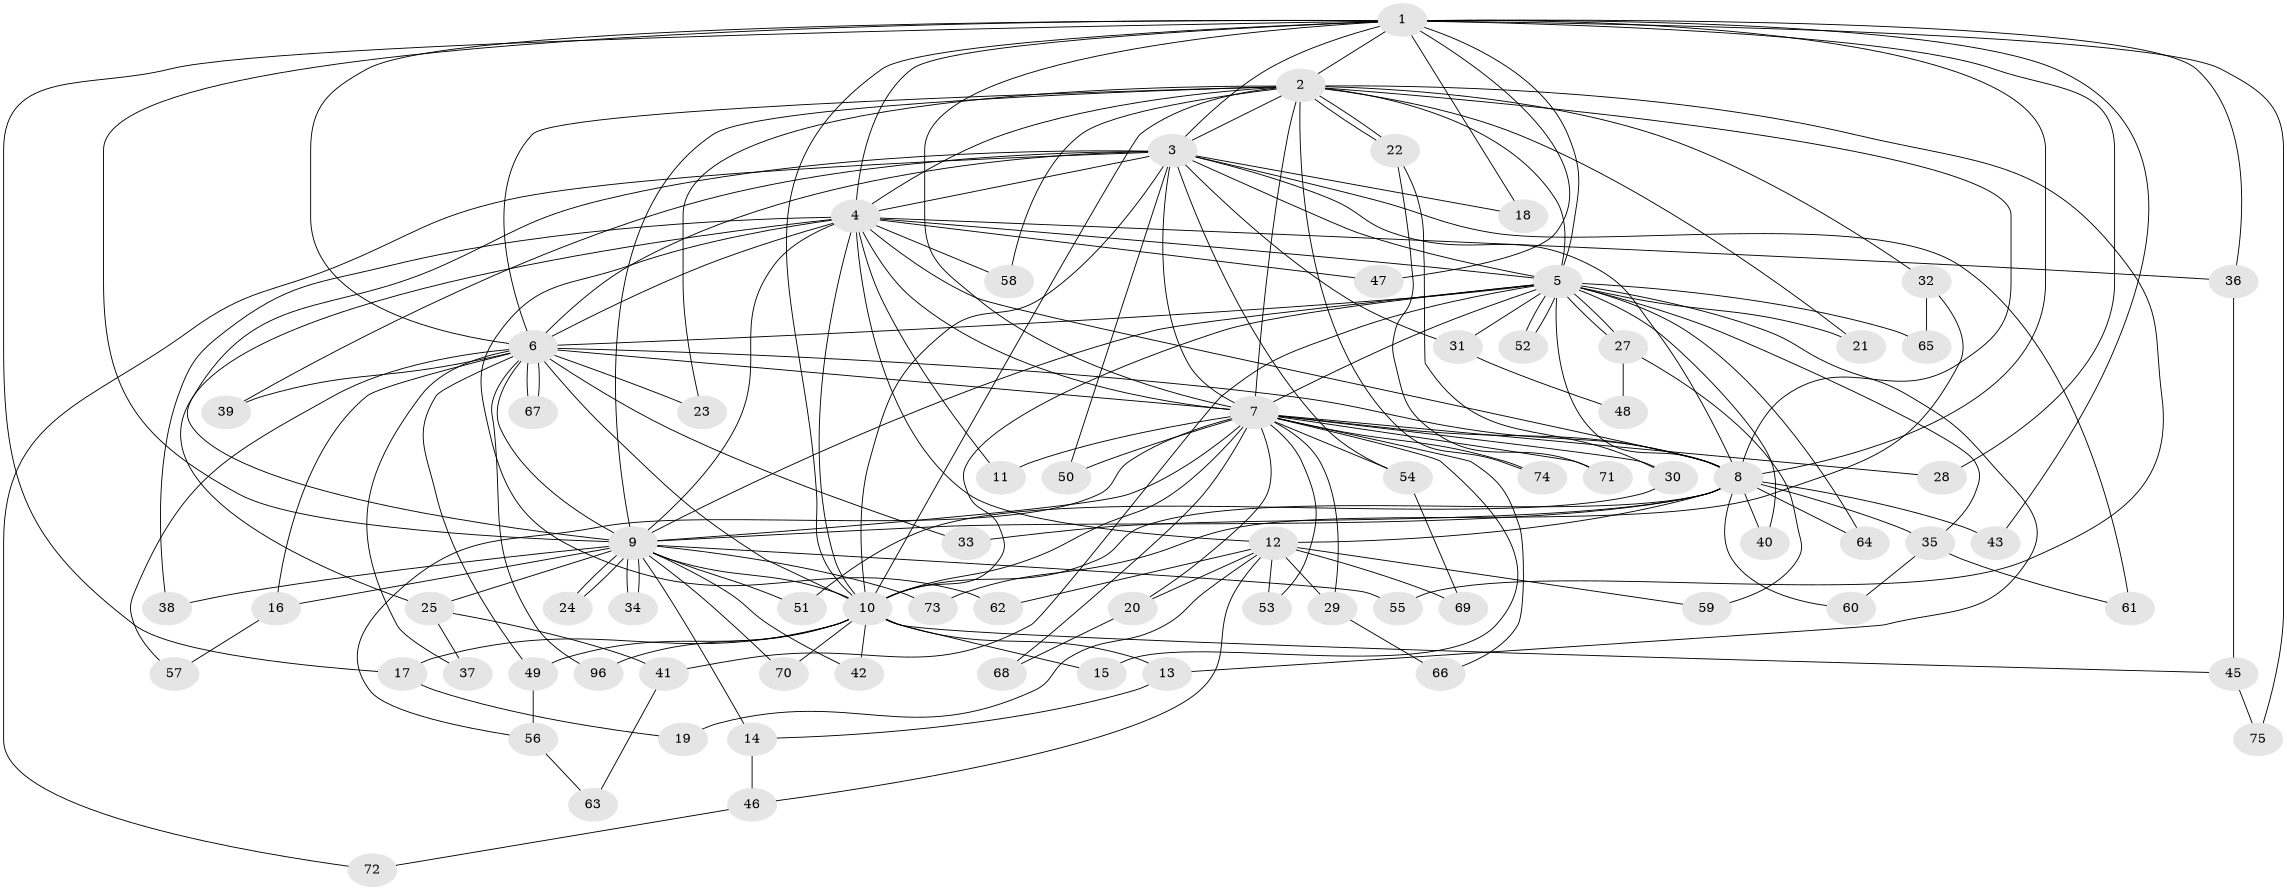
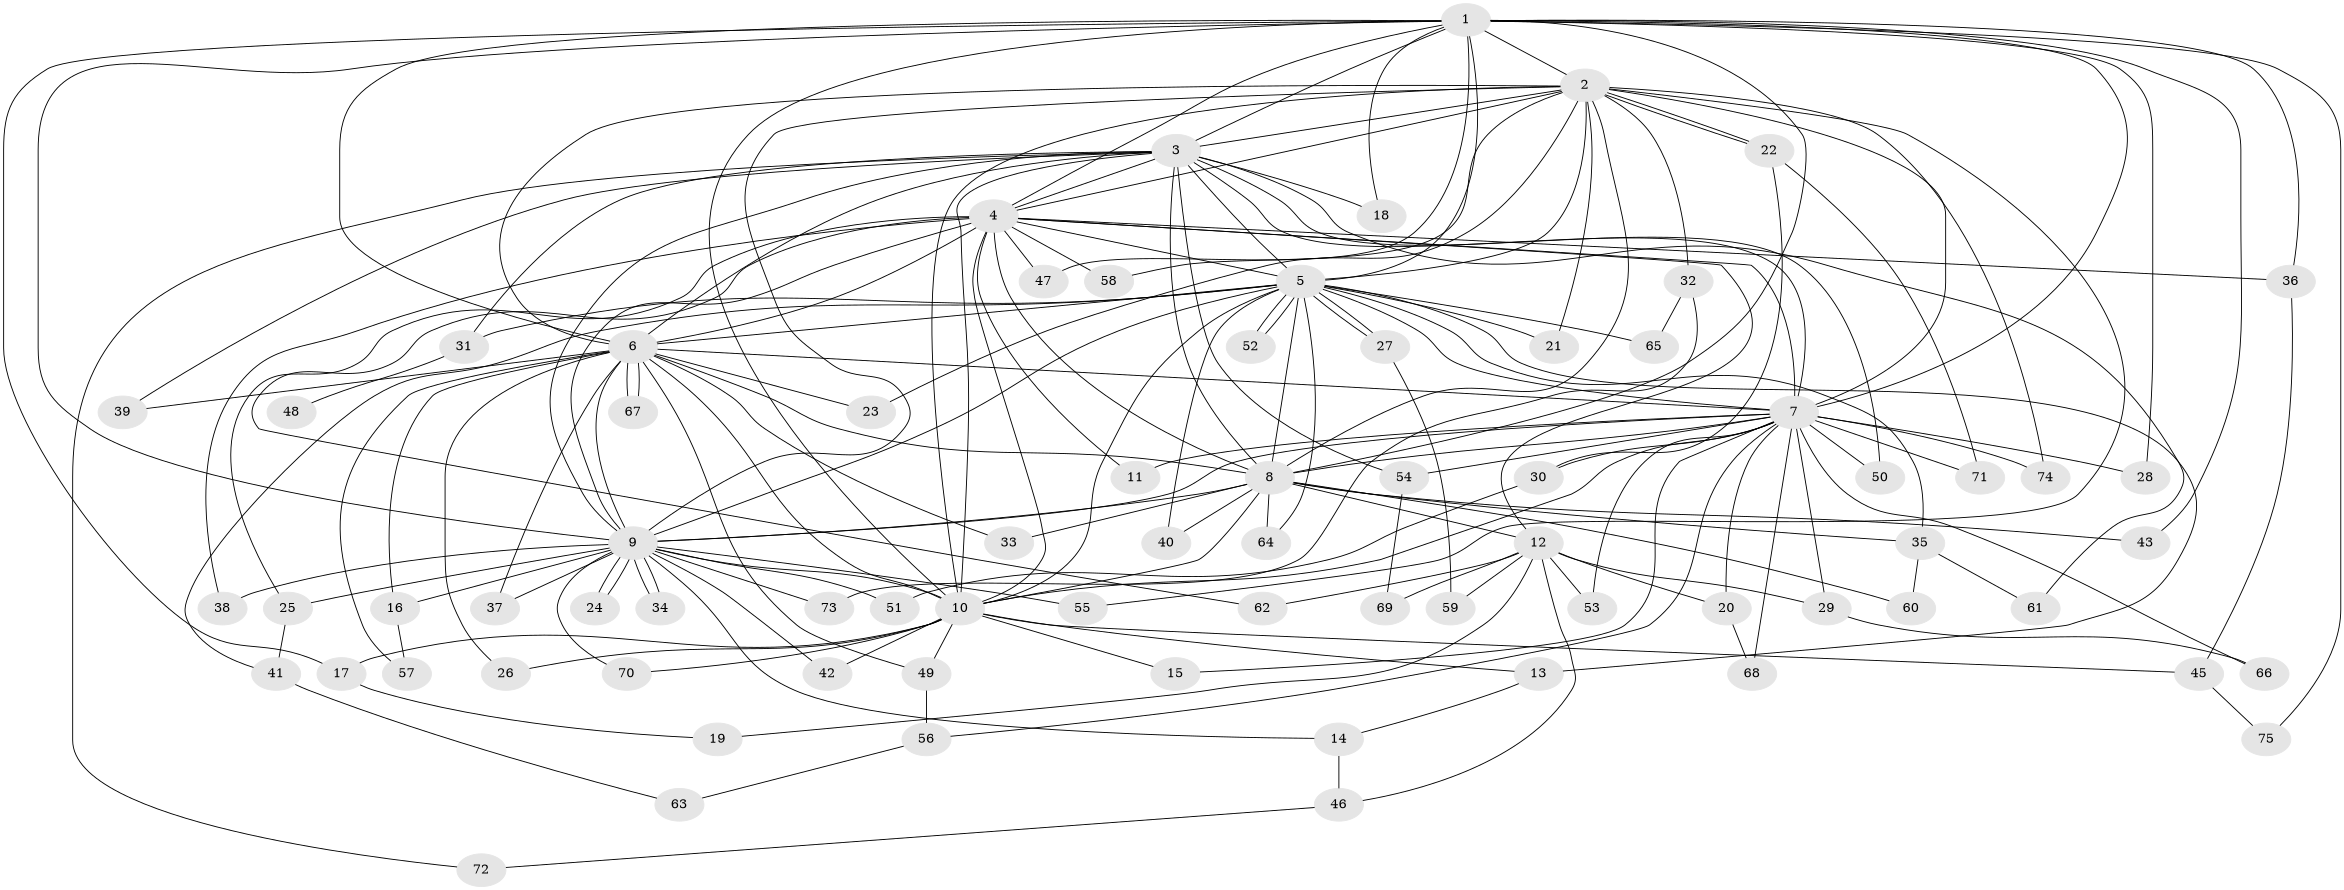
edge "27" -- "48": removed
edge "25" -- "37": now "9" -- "37"
node "96": label "96" -> "26"
